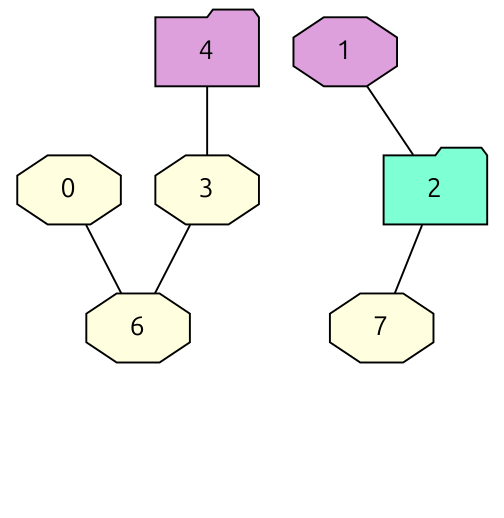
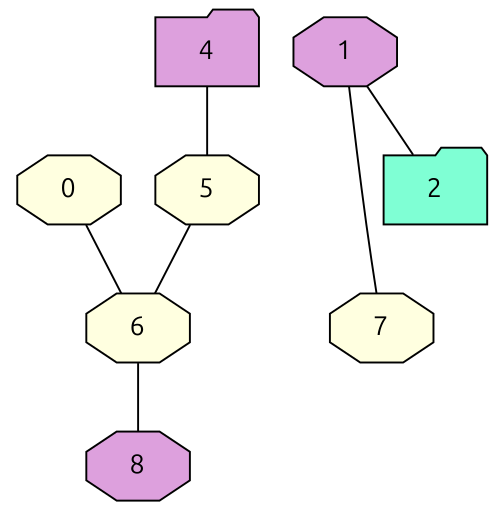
node "3": label "3" -> "5"
edge "2" -- "7": now "1" -- "7"
node "8": added
